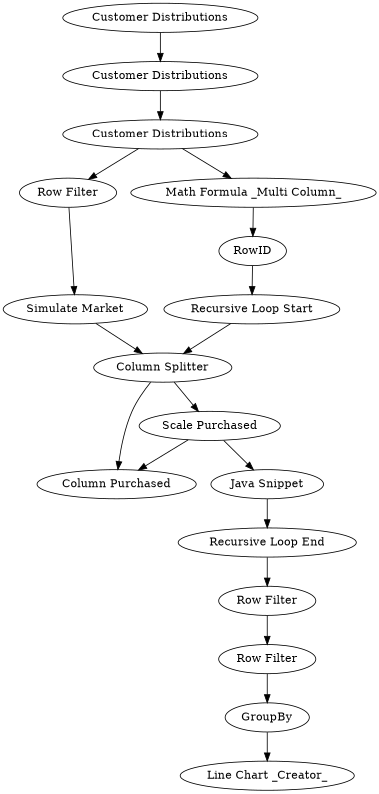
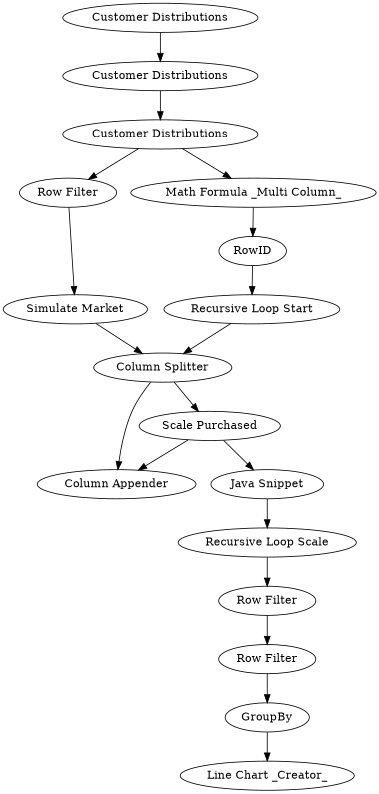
node "Column Purchased": label "Column Purchased" -> "Column Appender"
node "Recursive Loop End": label "Recursive Loop End" -> "Recursive Loop Scale"
